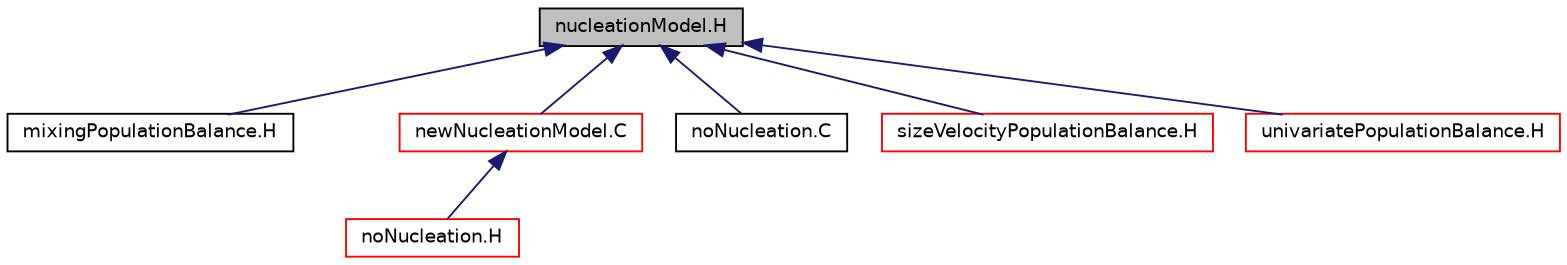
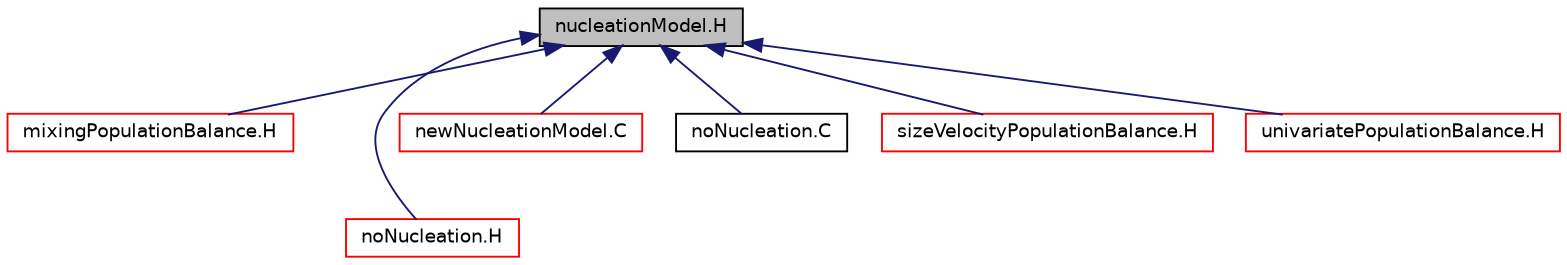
node "mixingPopulationBalance.H": color black -> red
edge "noNucleation.H" -> "newNucleationModel.C": now "noNucleation.H" -> "nucleationModel.H"
